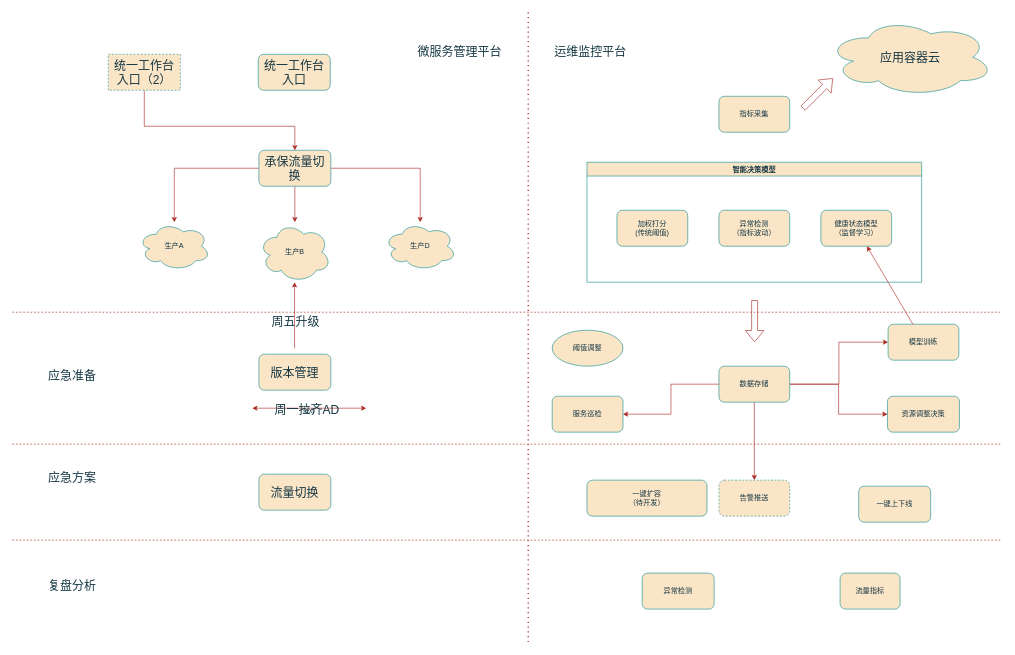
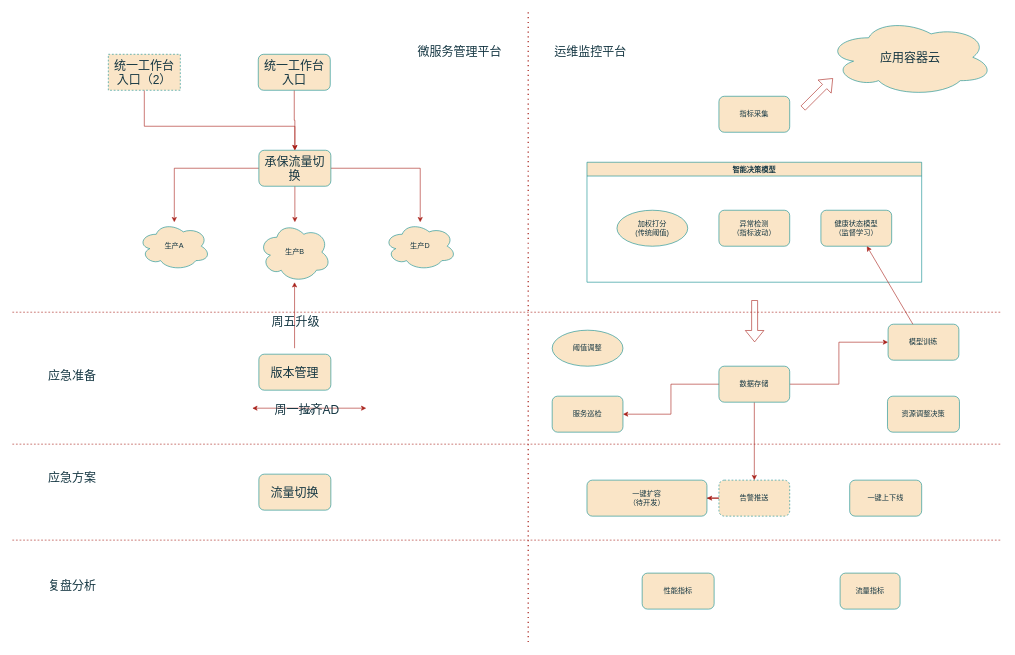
edge "统一工作台入口" -> "承保流量切换": added
node "加权打分 (传统阈值)": shape rounded rectangle -> ellipse
edge "数据存储" -> "资源调整决策": removed
edge "告警推送" -> "一键扩容 （待开发）": added
node "一键上下线": moved (895, 504) -> (886, 498)
node "异常检测": label "异常检测" -> "性能指标"
